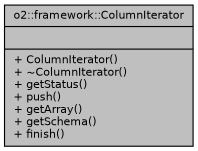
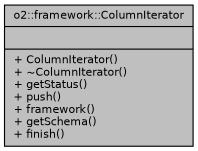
node "o2::framework::ColumnIterator": text "+ getArray()" -> "+ framework()"
